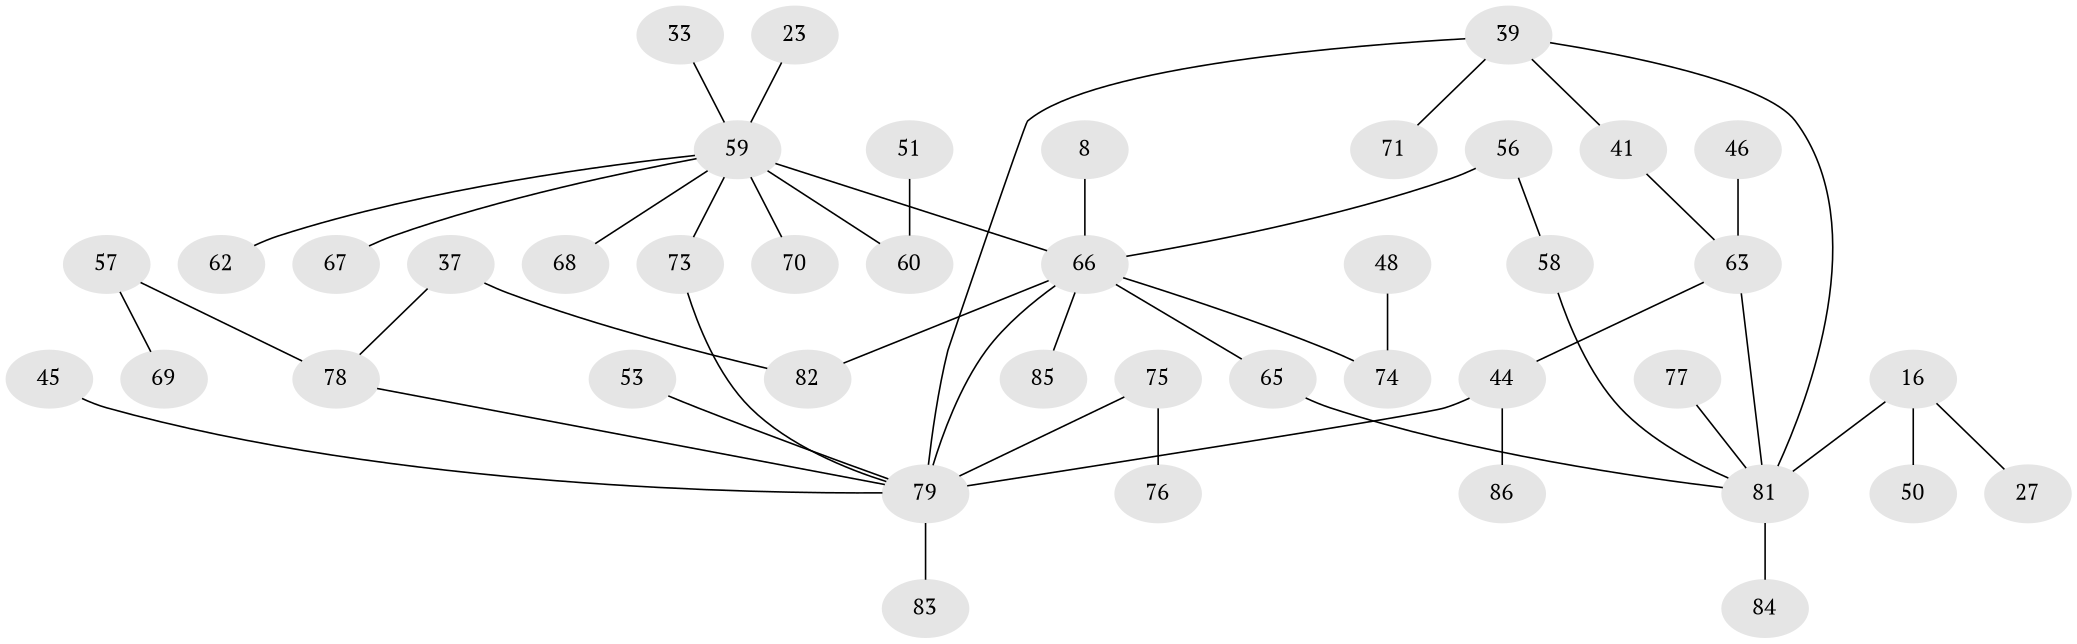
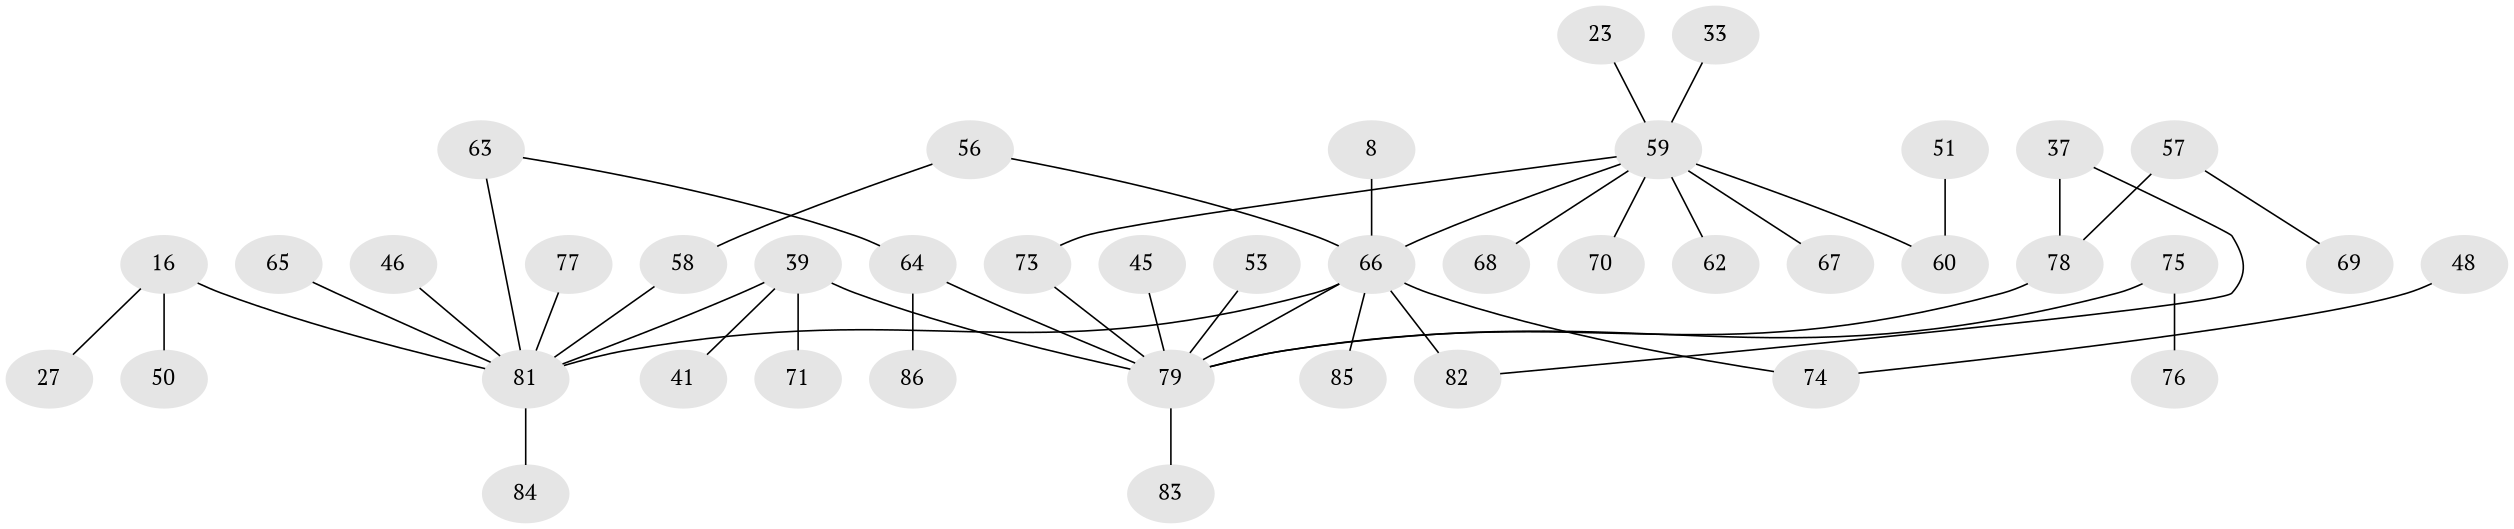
edge "41" -- "63": removed
edge "46" -- "63": now "46" -- "81"
edge "66" -- "65": now "66" -- "81"
node "44": label "44" -> "64"
